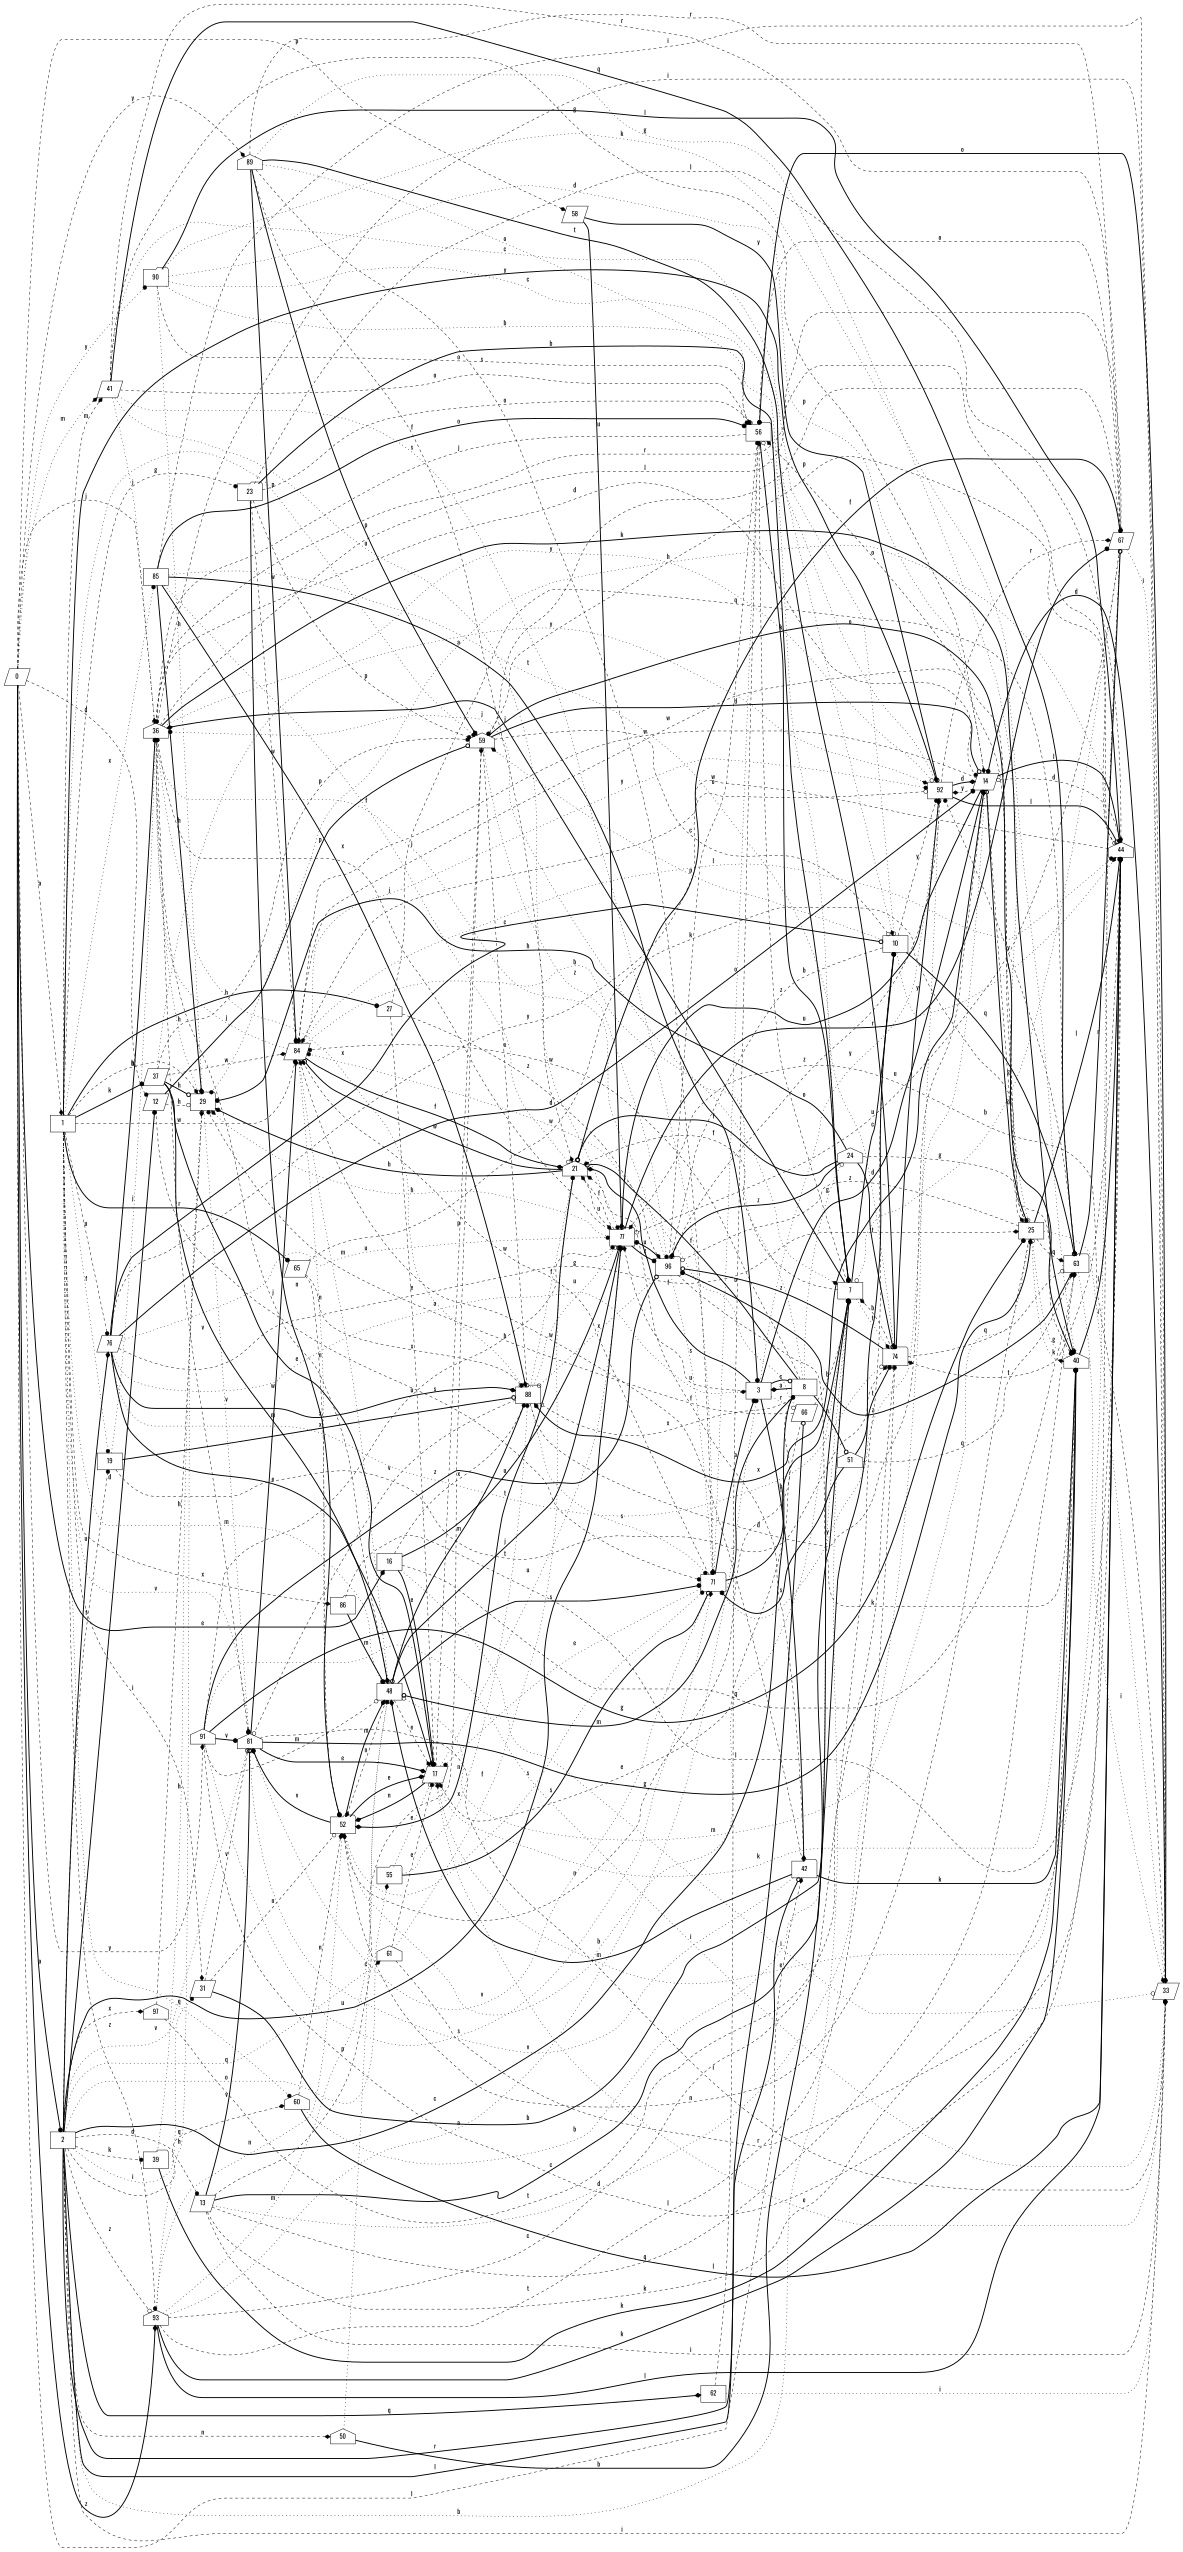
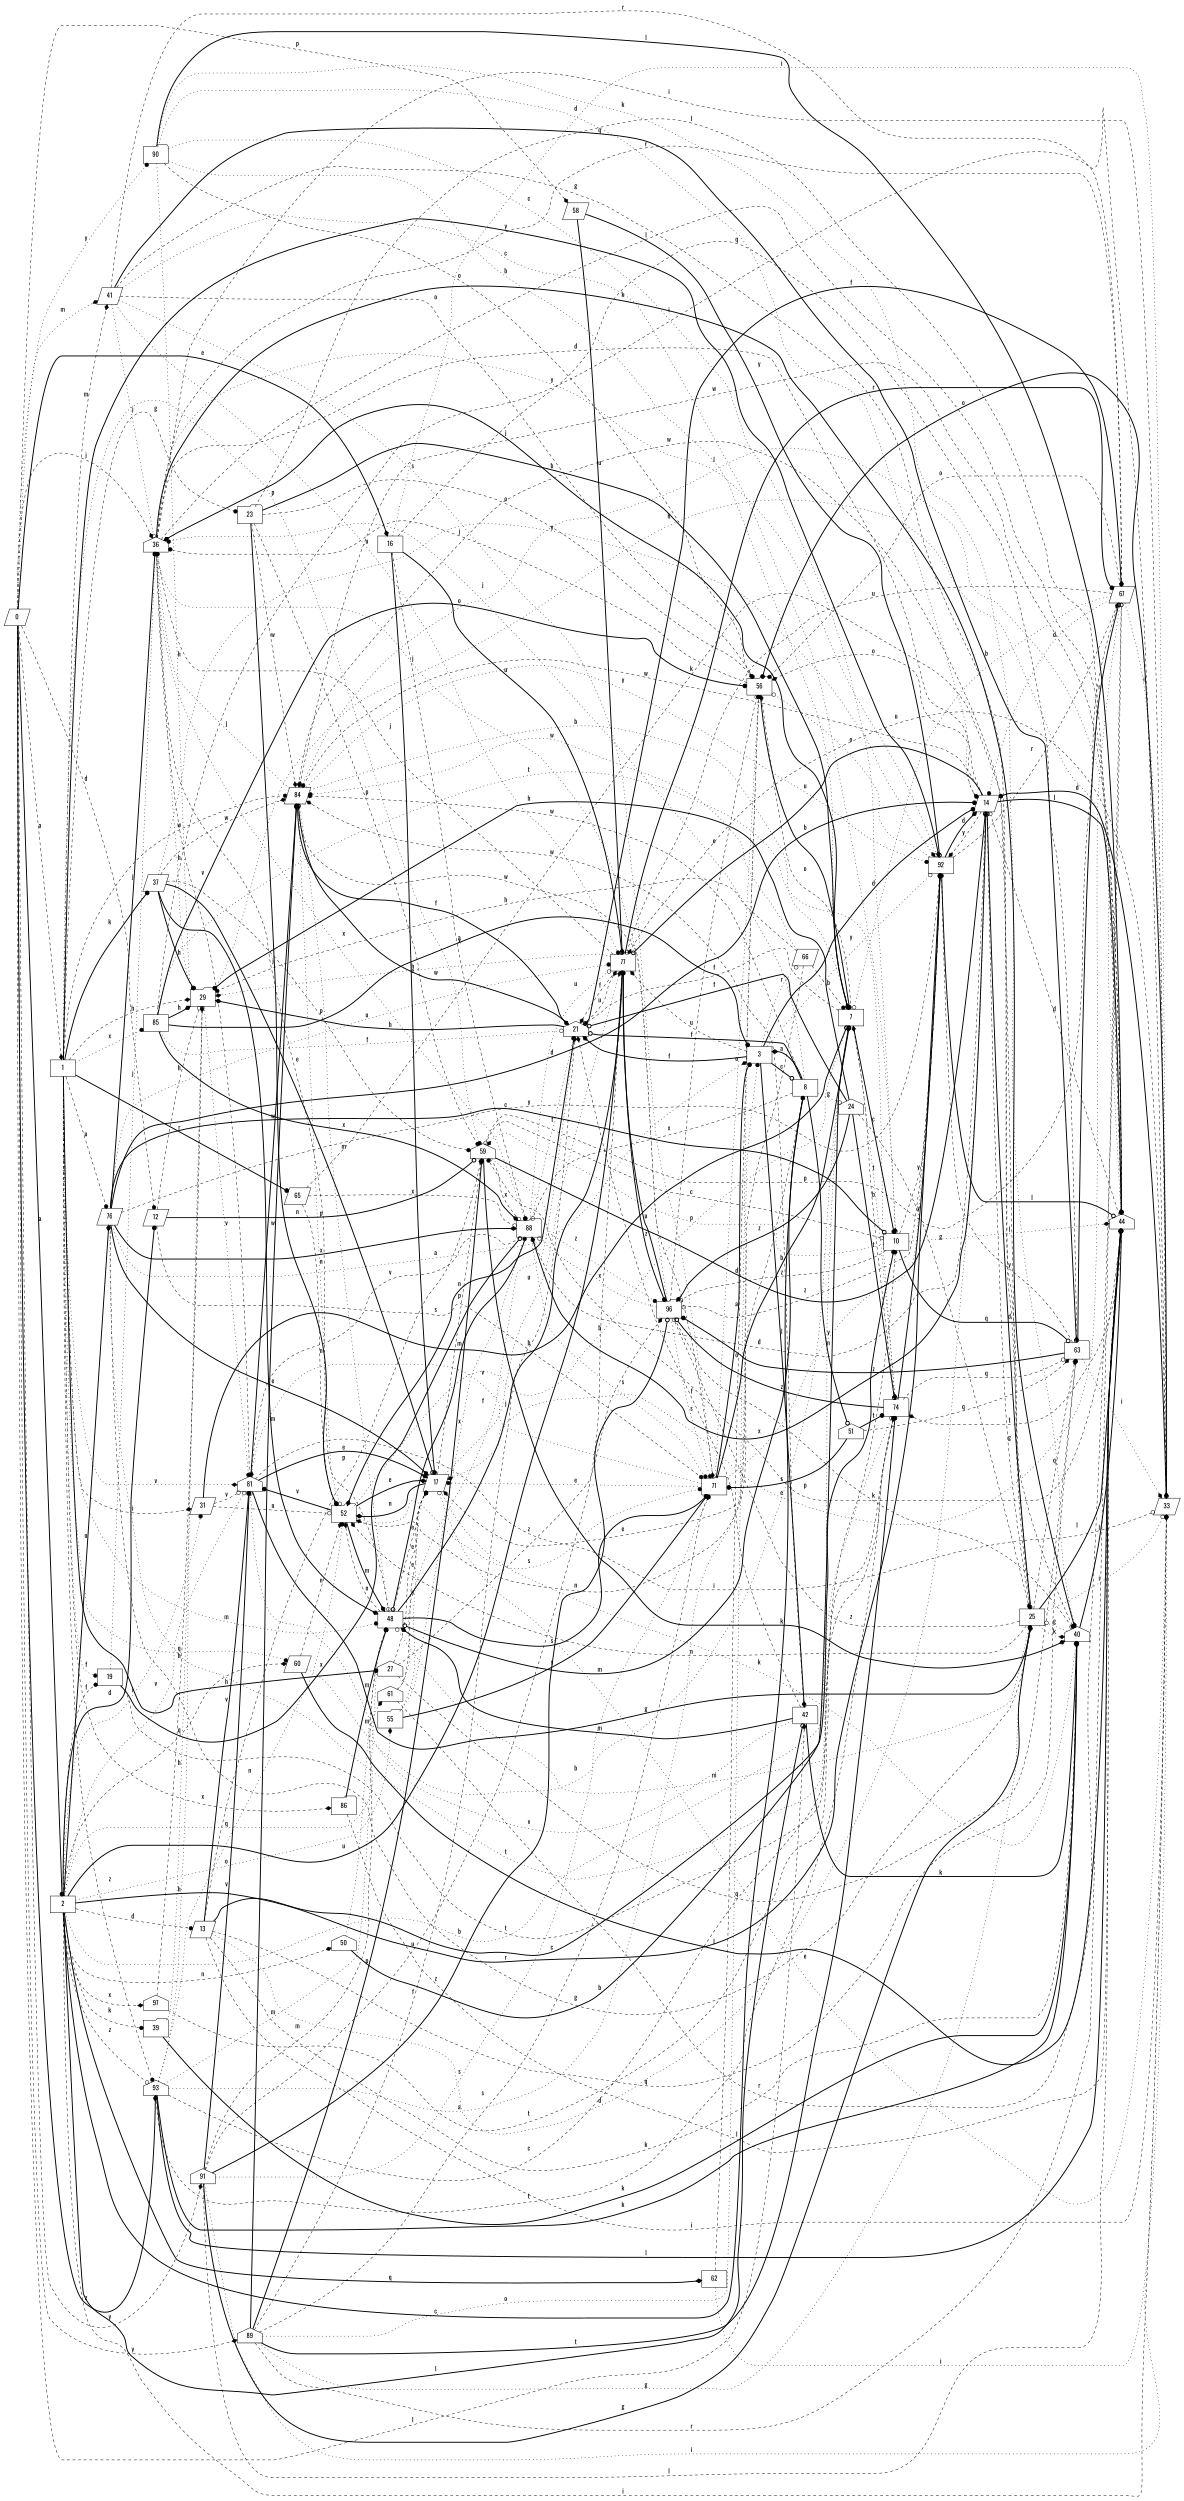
edge "67" -> "14": added, label "d"
edge "76" -> "36": label "b" -> "j"
edge "50" -> "48": label "c" -> "m"
node "60": shape house -> parallelogram
edge "2" -> "66": now "2" -> "92"
